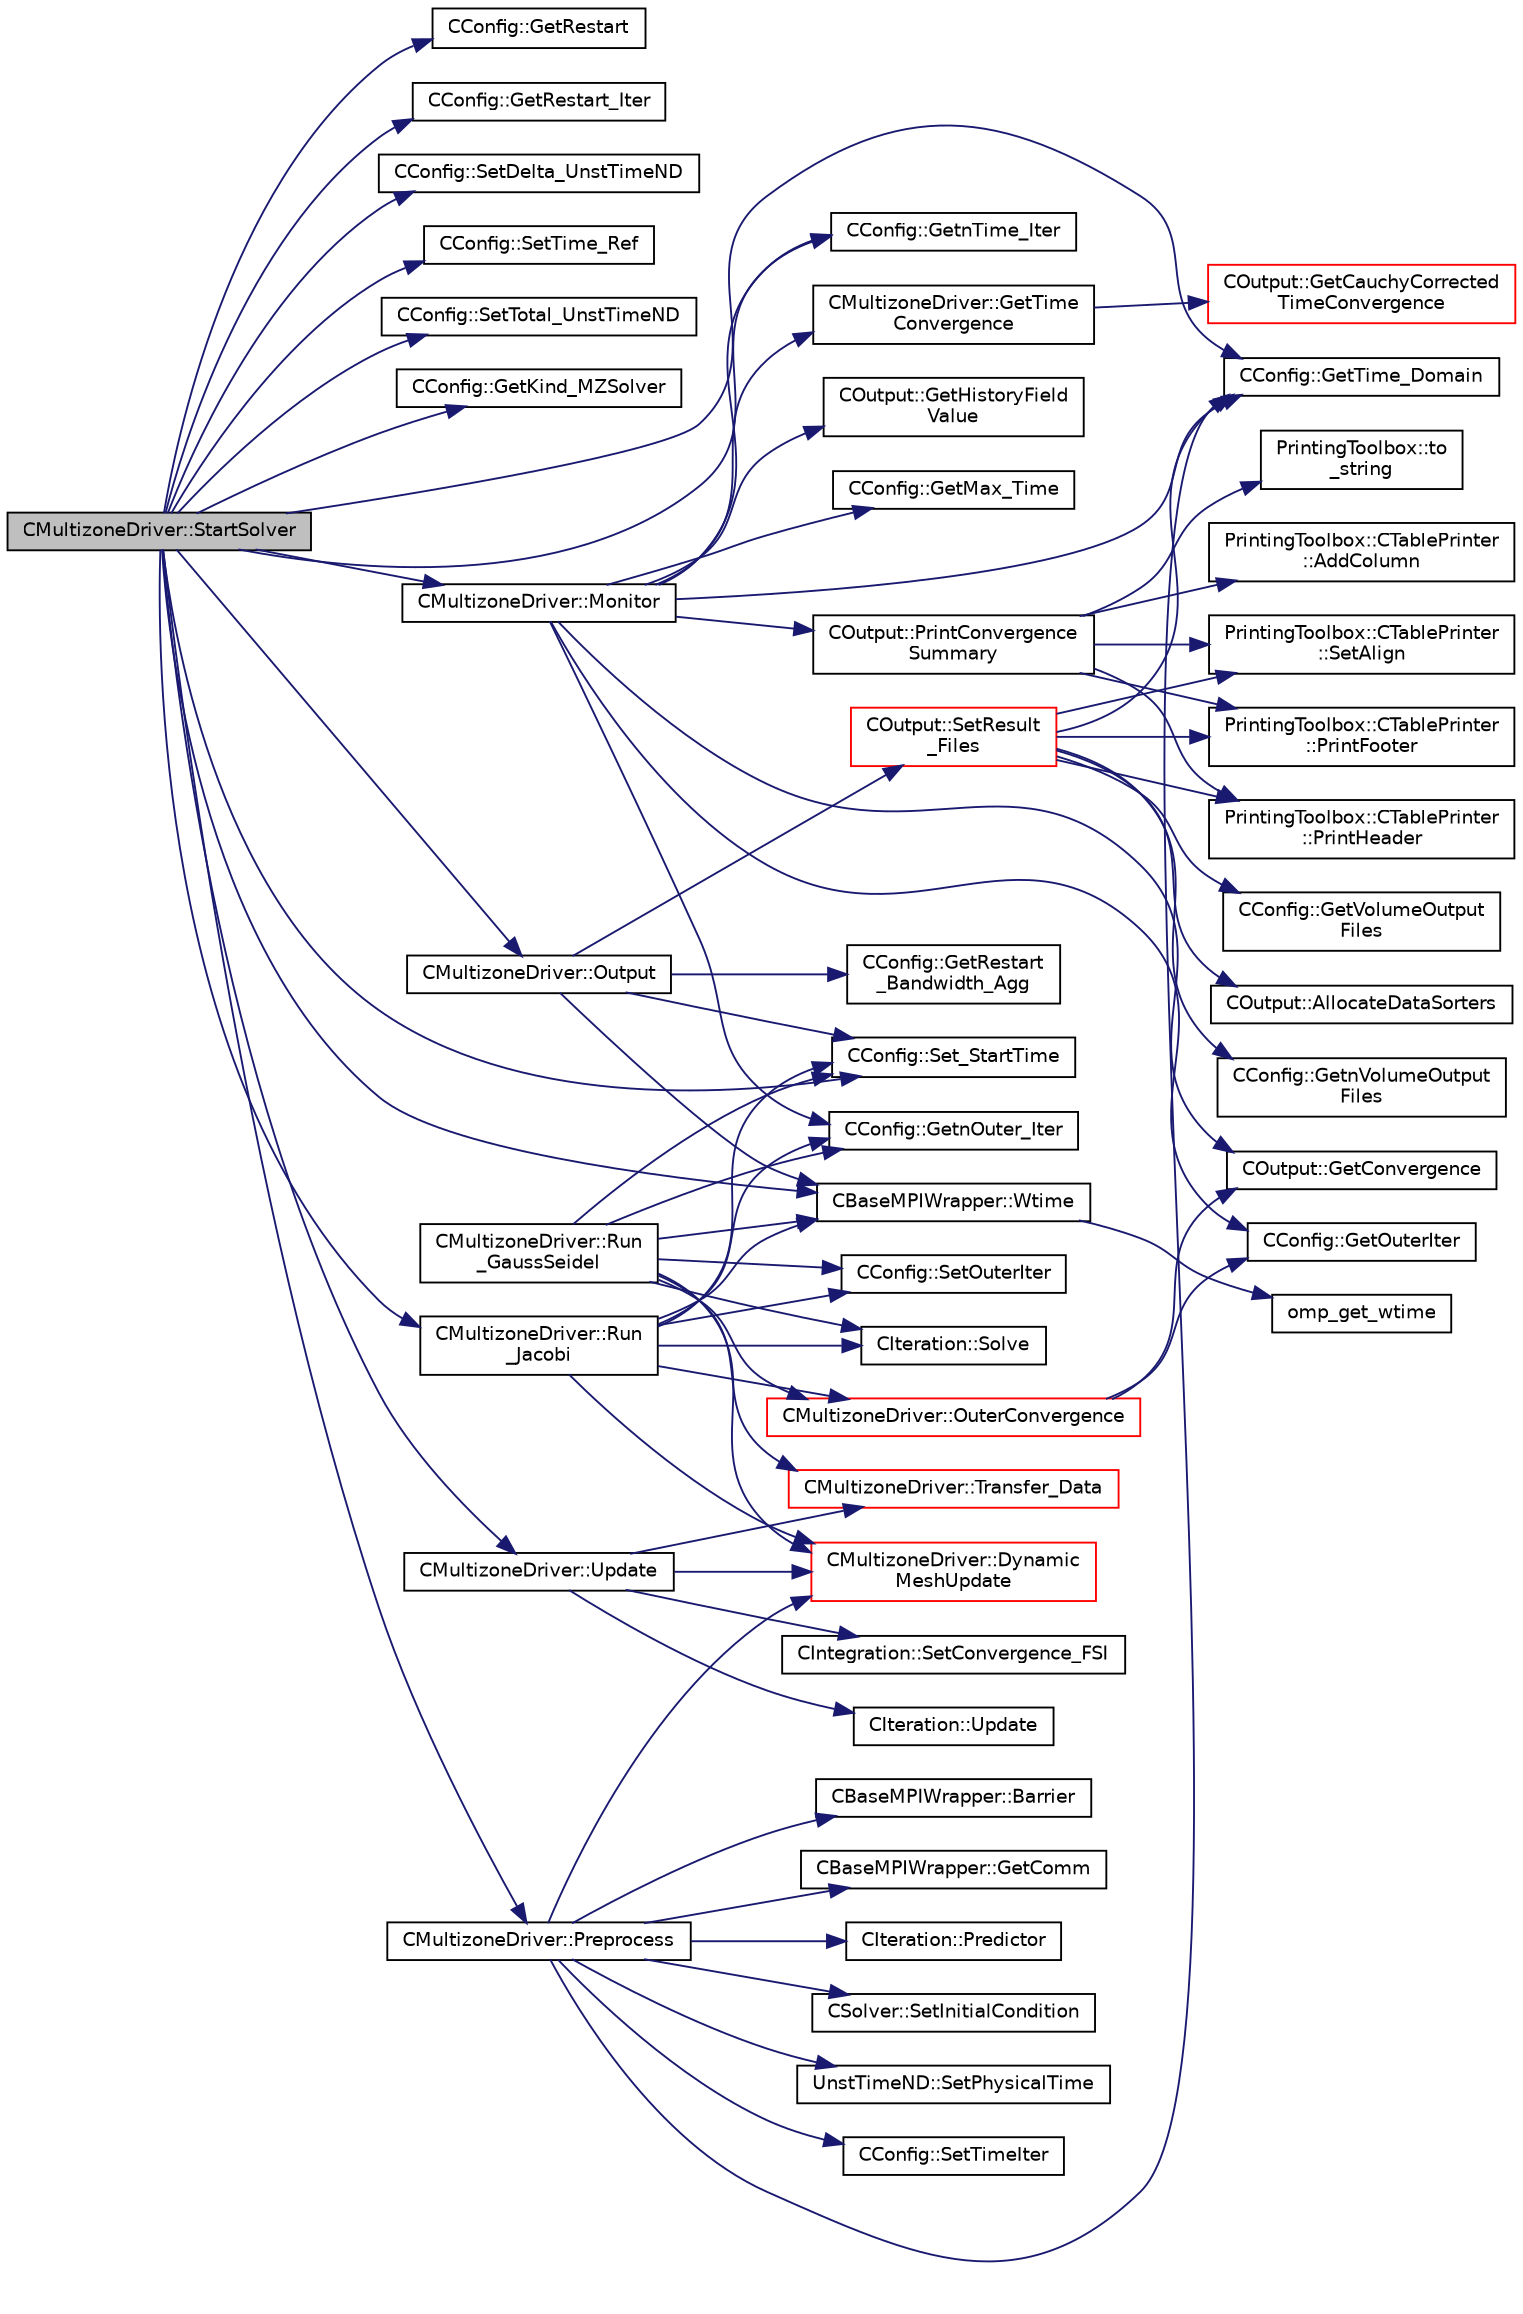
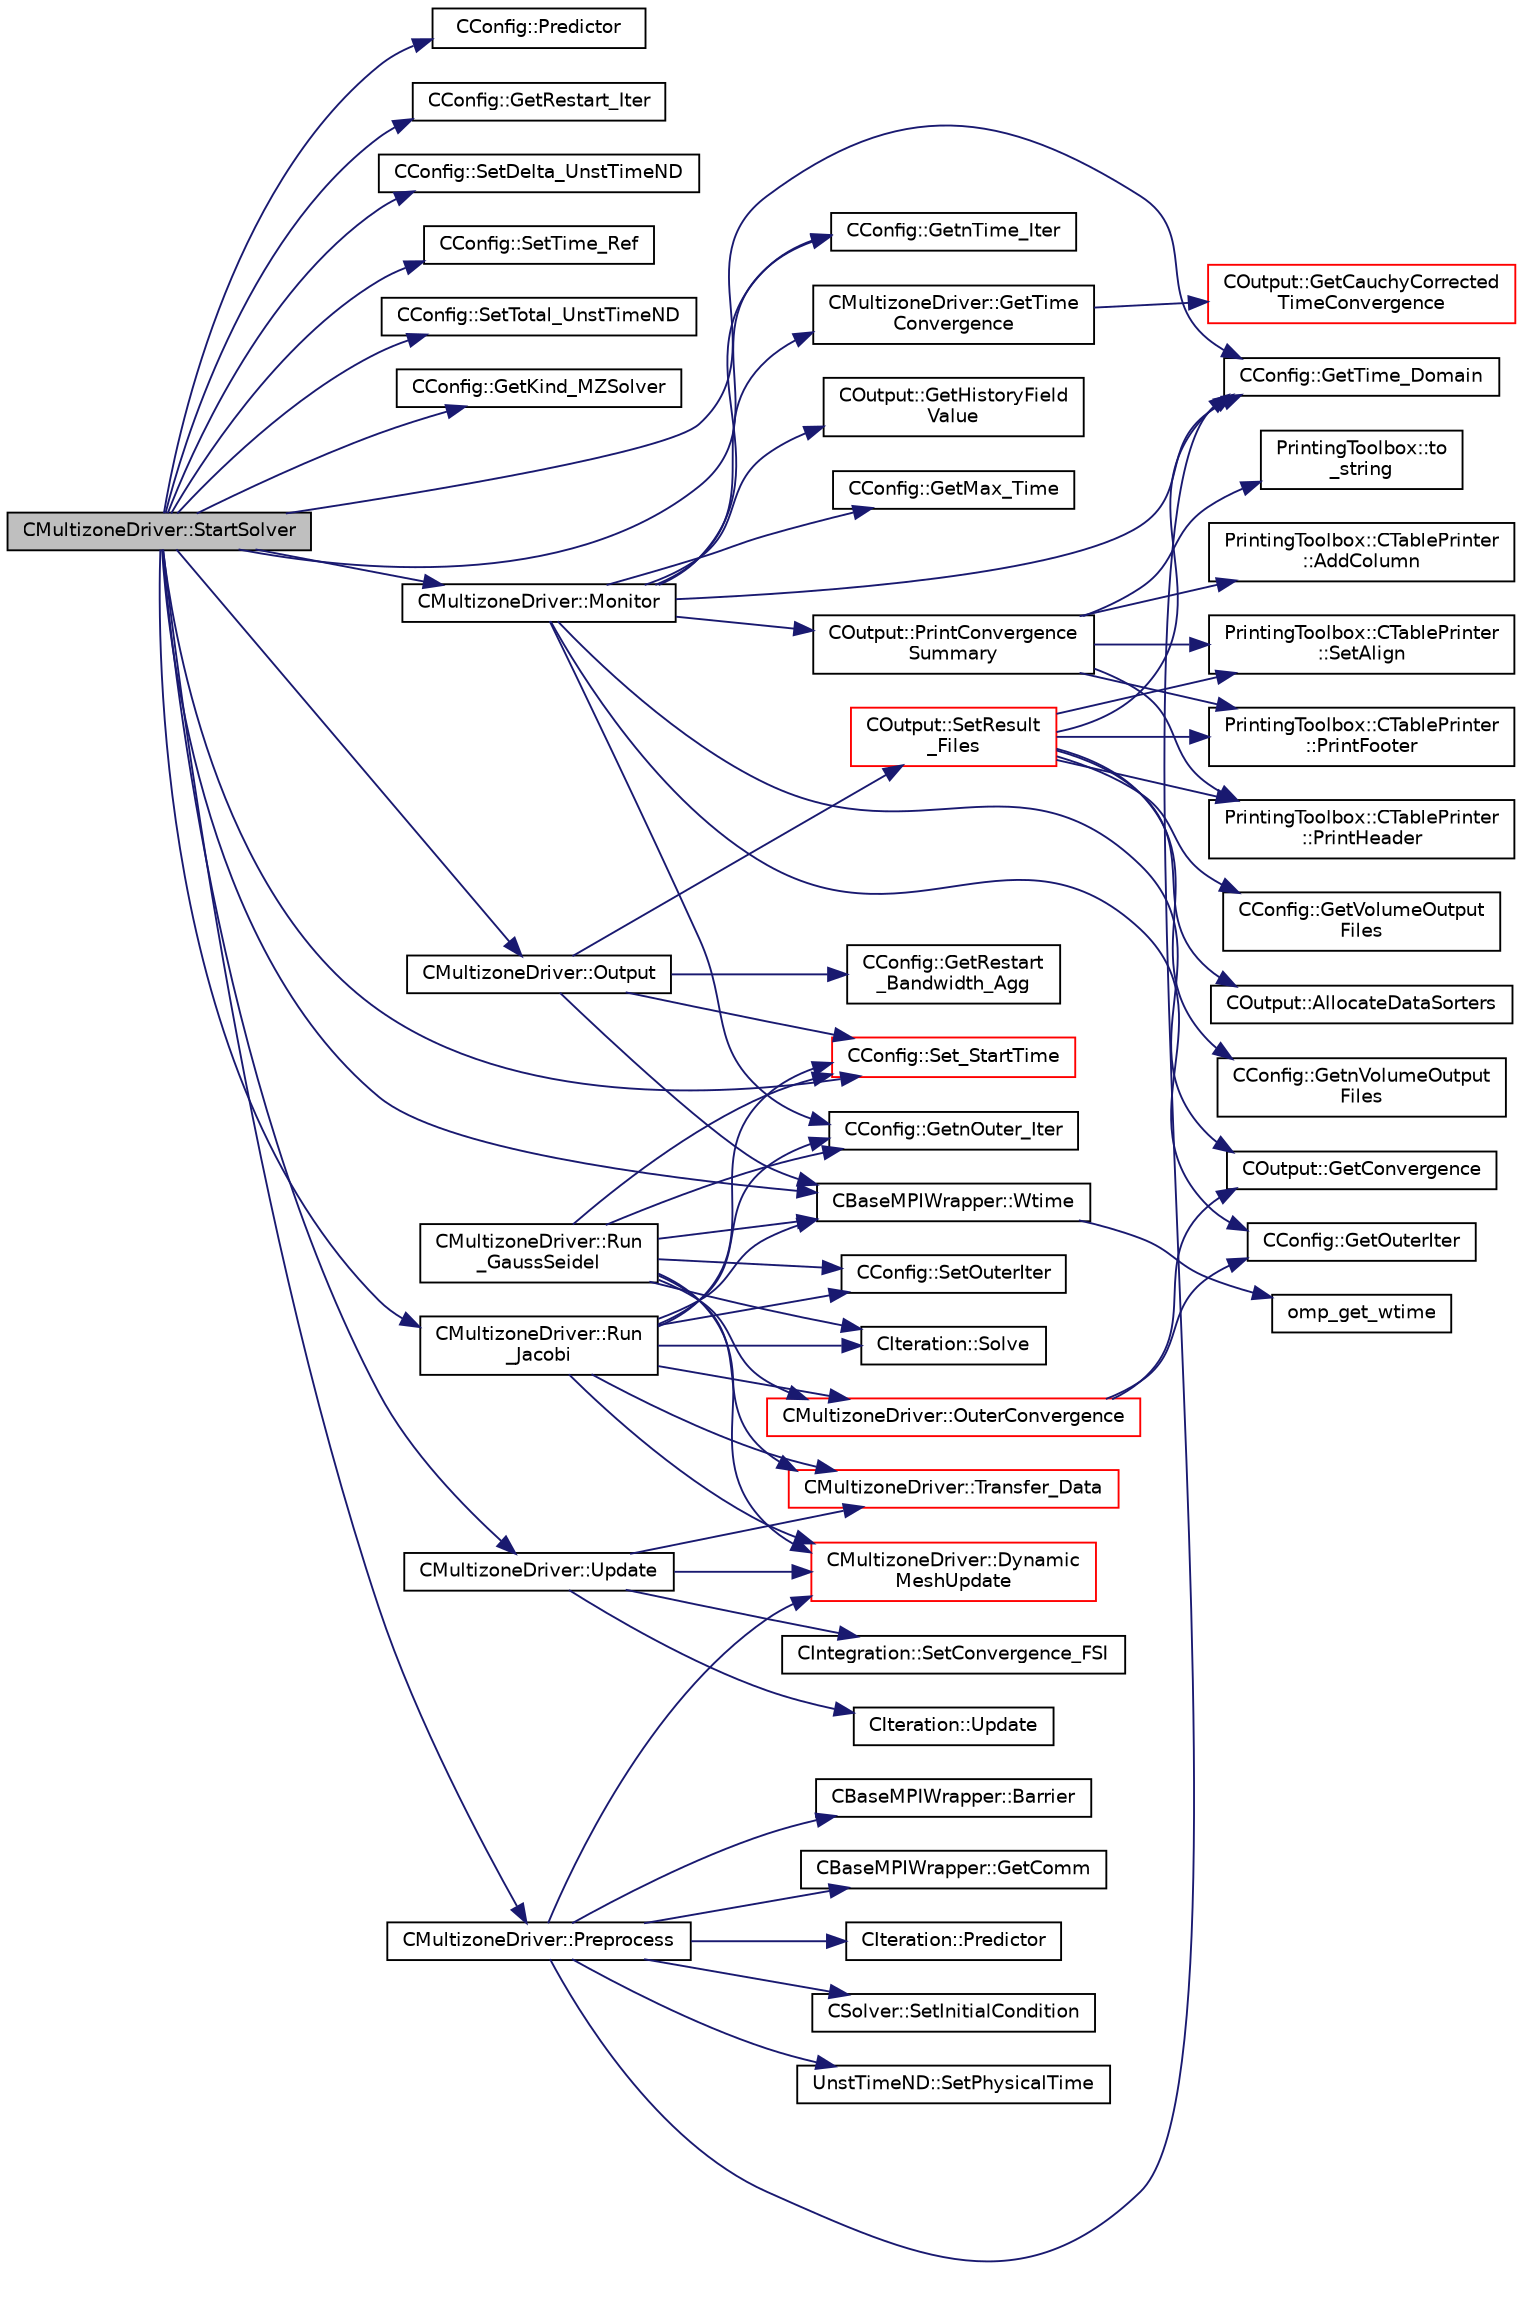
node "CConfig::GetRestart": label "CConfig::GetRestart" -> "CConfig::Predictor"
node "CConfig::Set_StartTime": color black -> red
edge "CMultizoneDriver::Run _Jacobi" -> "CMultizoneDriver::Transfer_Data": added
node "CConfig::SetTimeIter": removed
